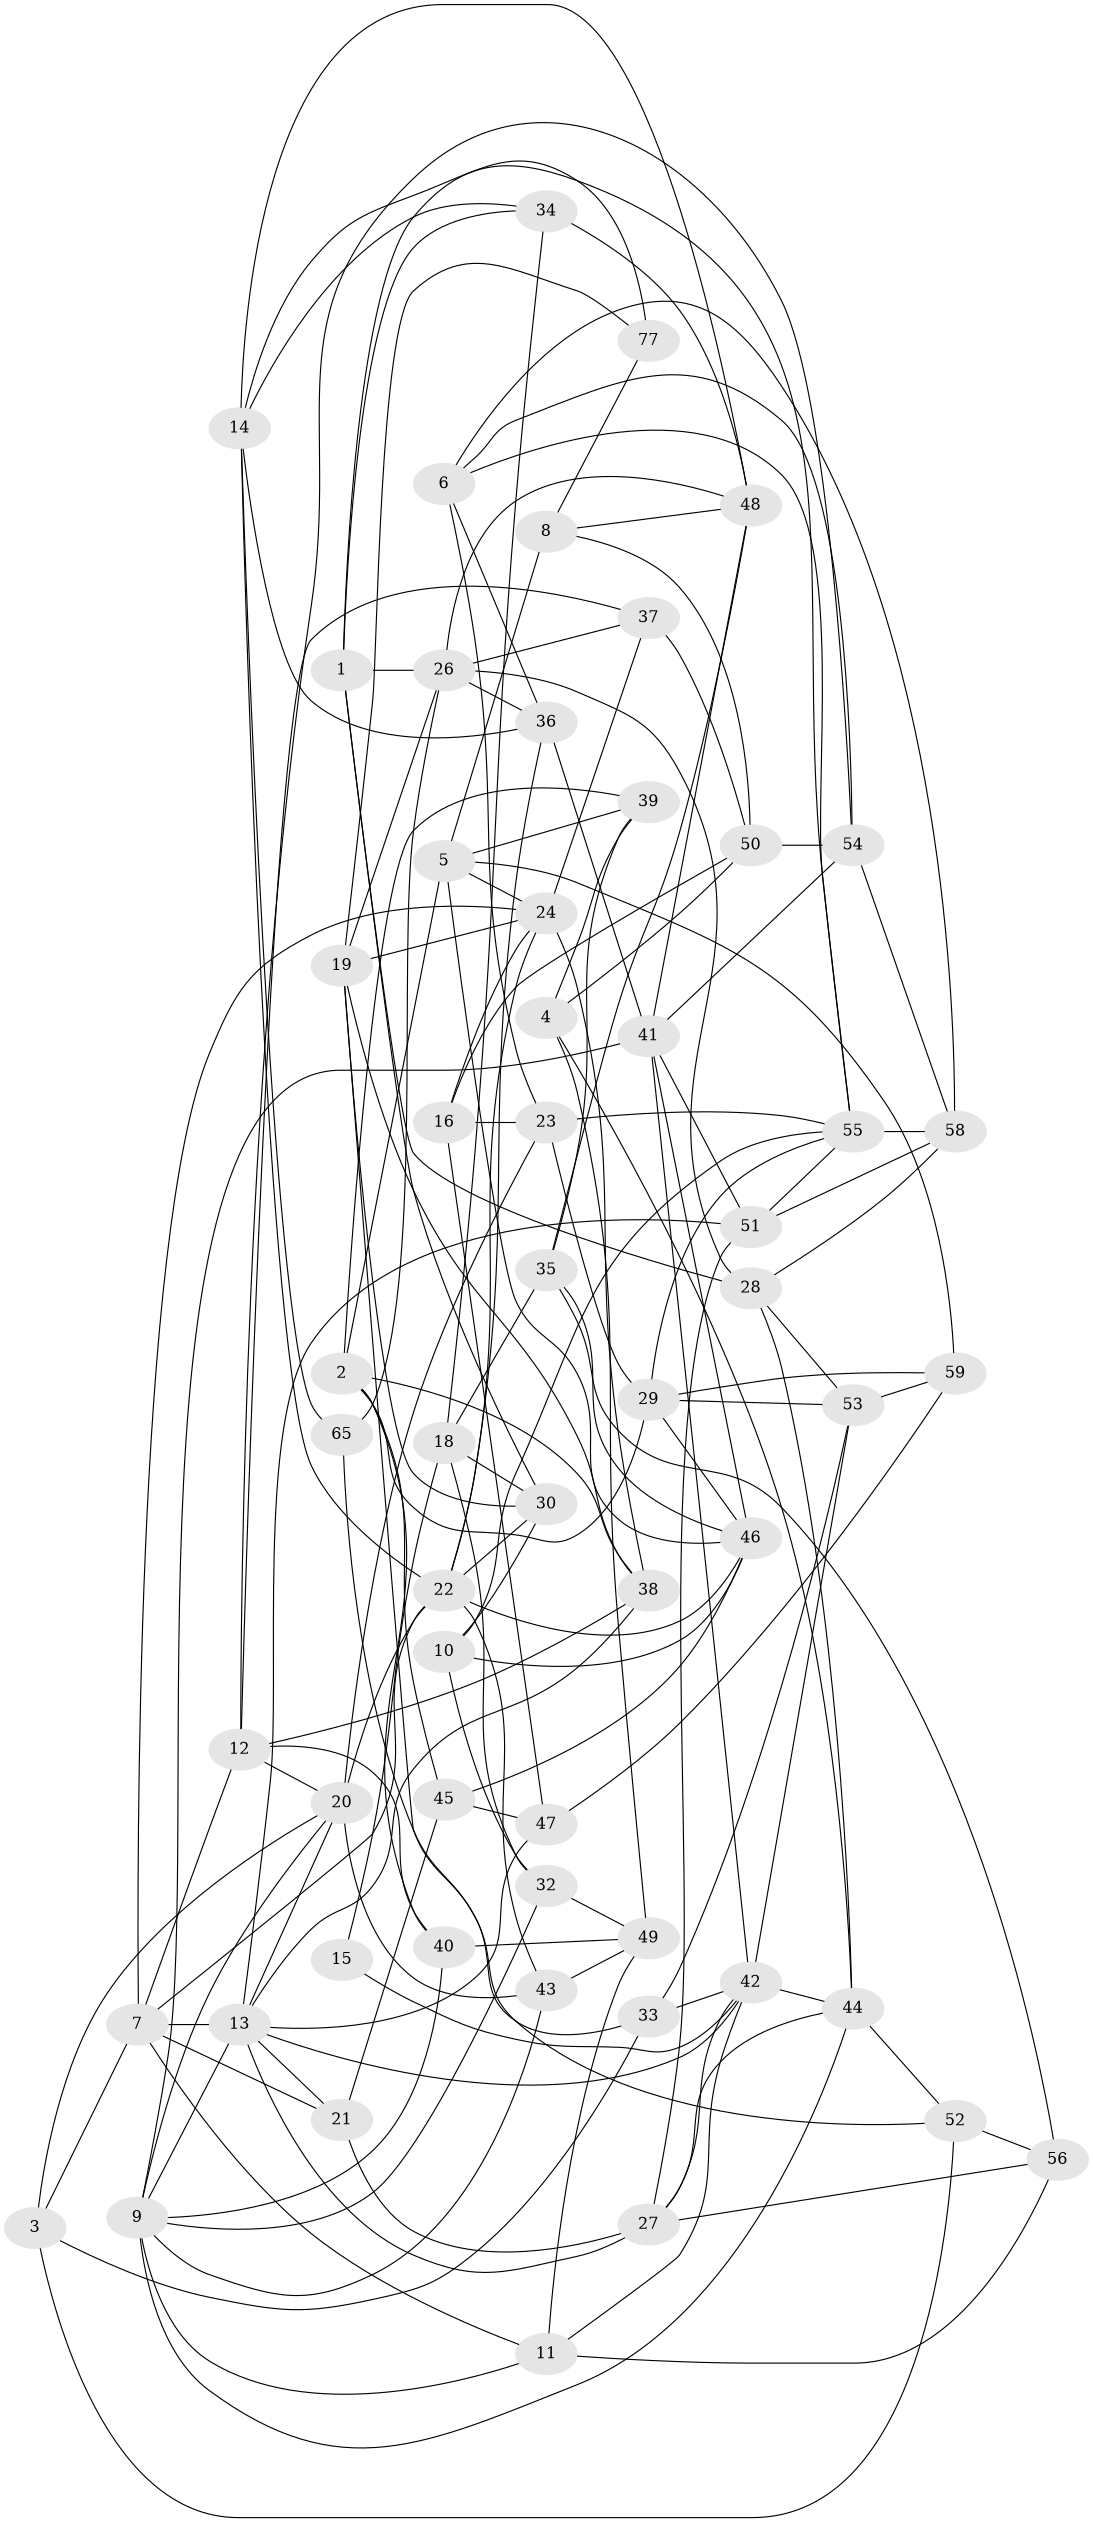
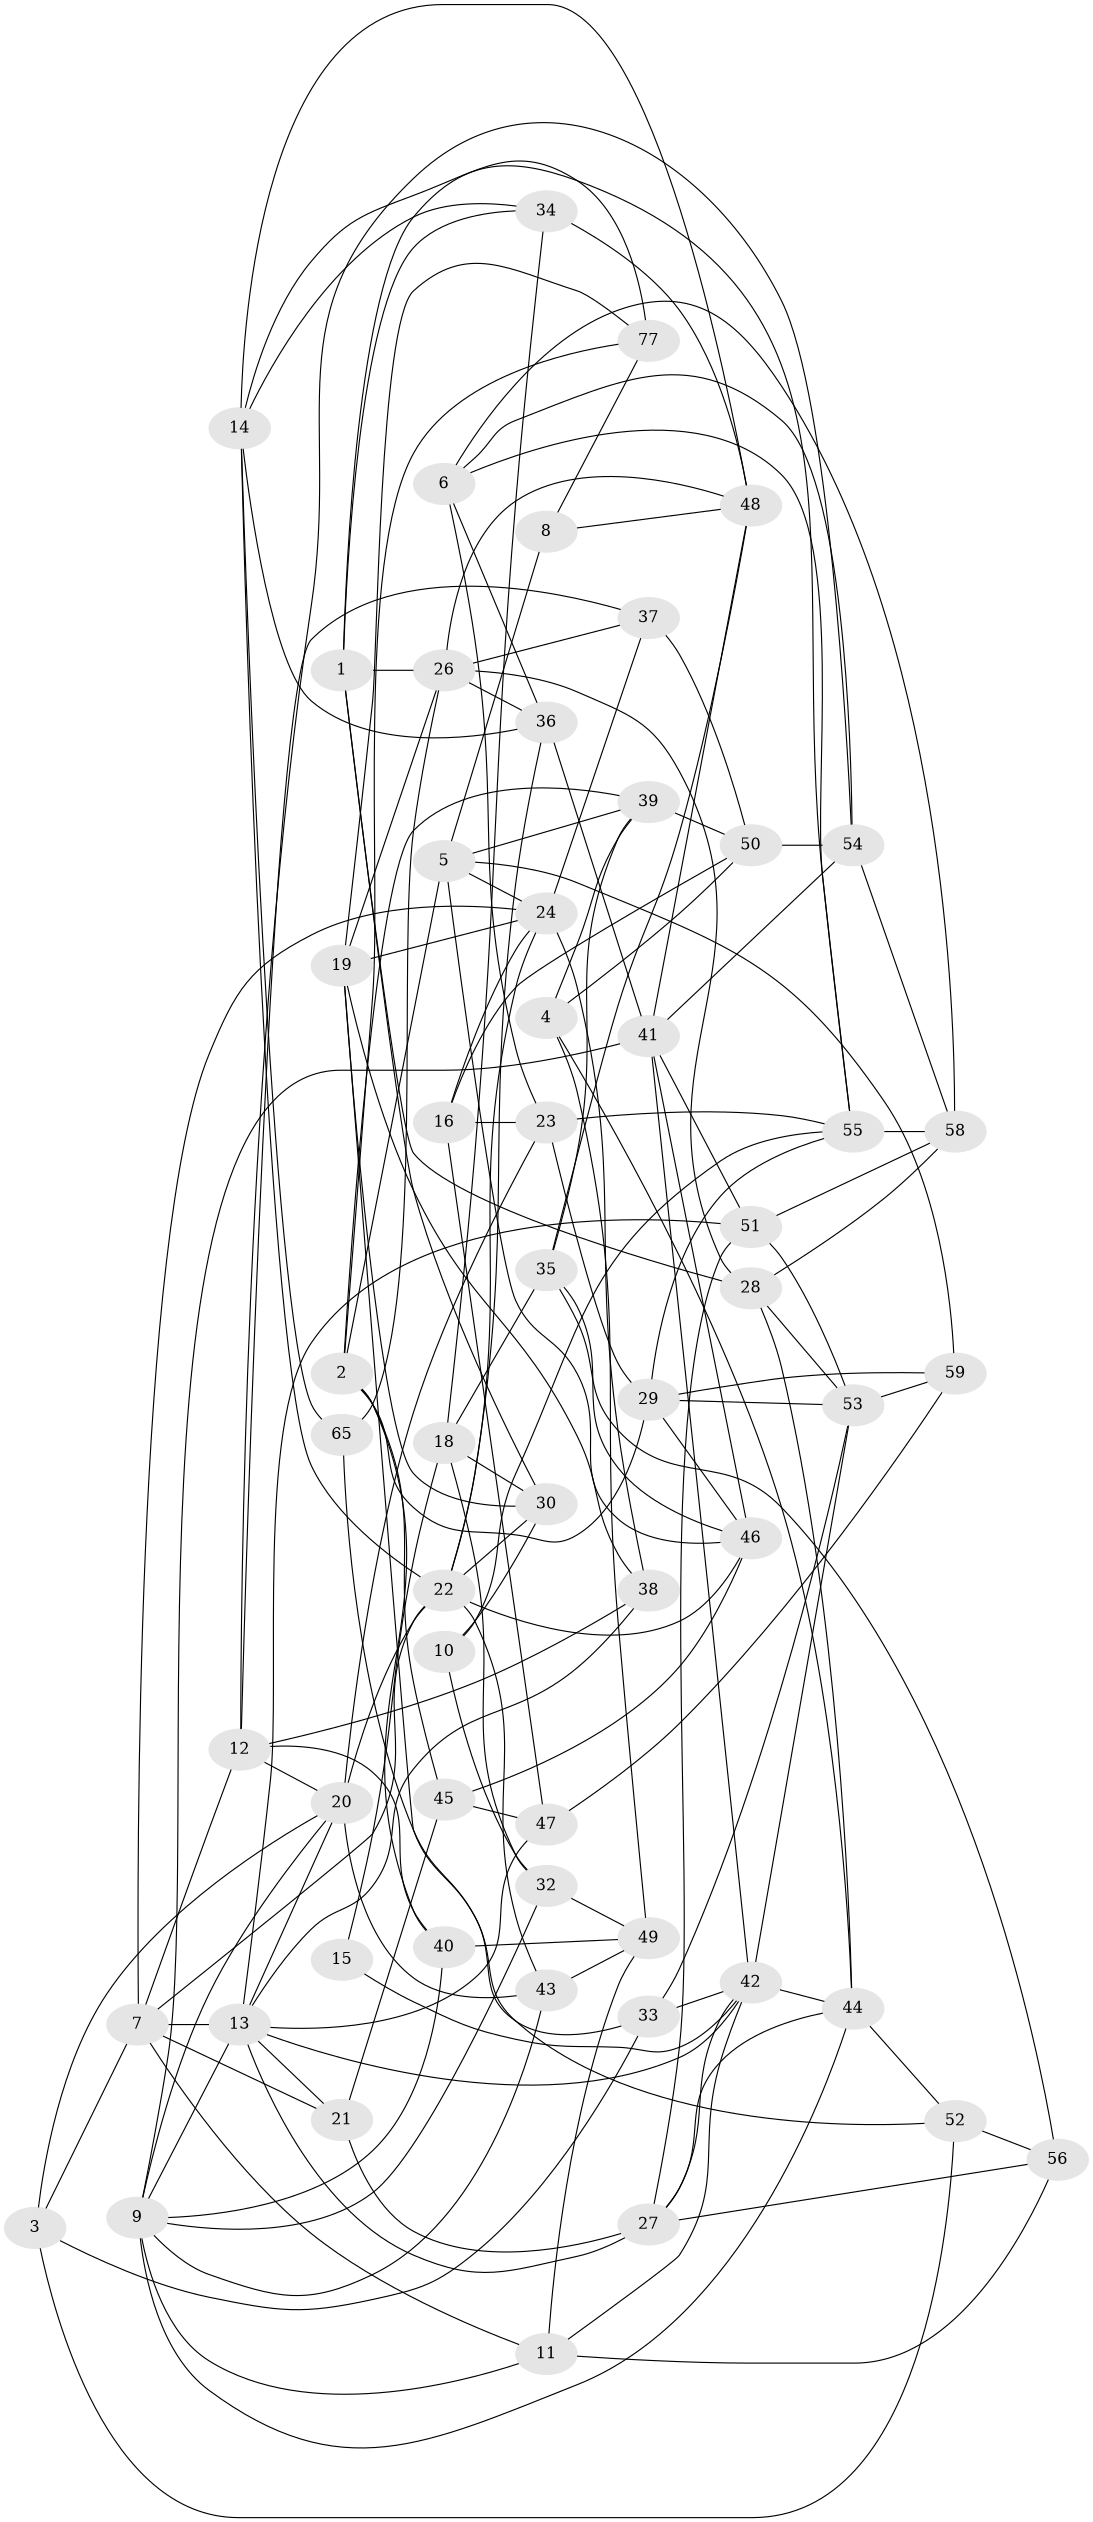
edge "8" -- "50": now "39" -- "50"
edge "55" -- "51": now "53" -- "51"
edge "2" -- "38": now "2" -- "77"
edge "46" -- "10": removed
